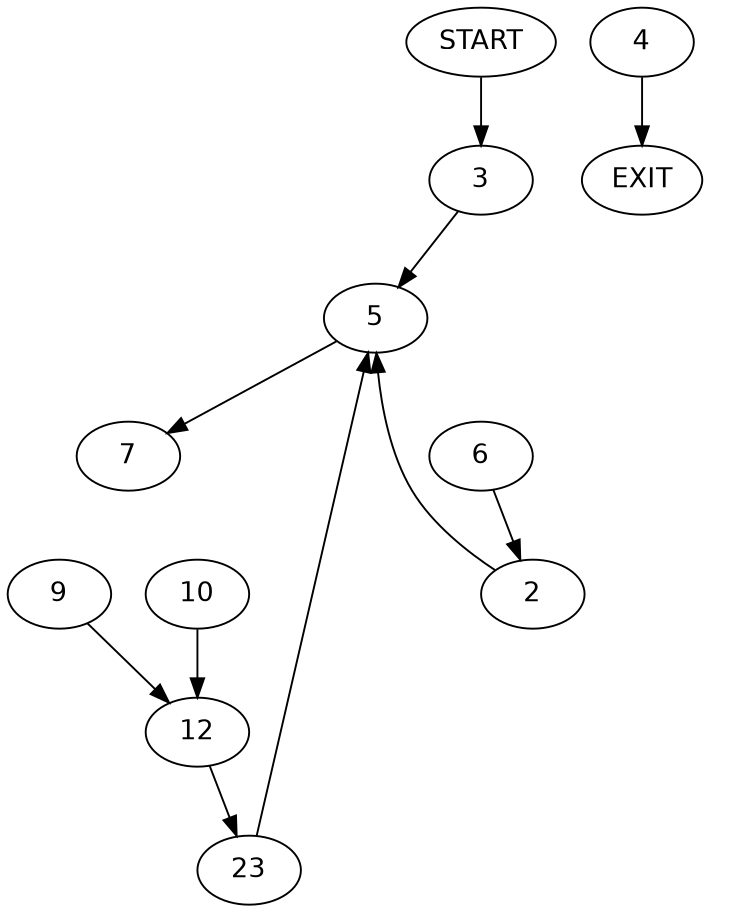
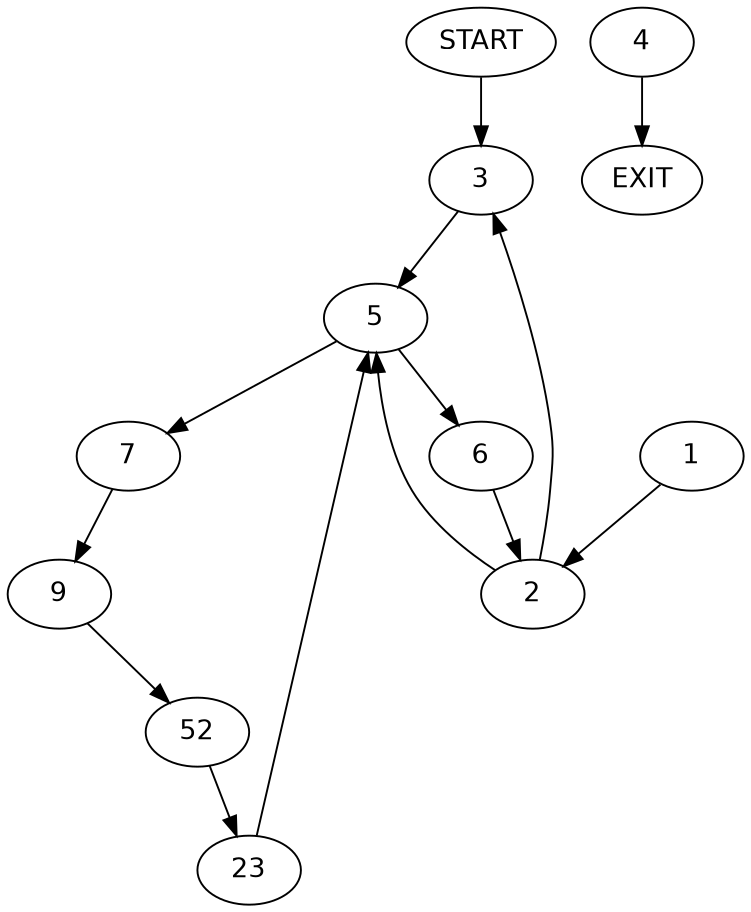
edge "5" -> "6": added
edge "2" -> "3": added
node "1": added
edge "7" -> "9": added
node "10": removed
node "12": label "12" -> "52"
